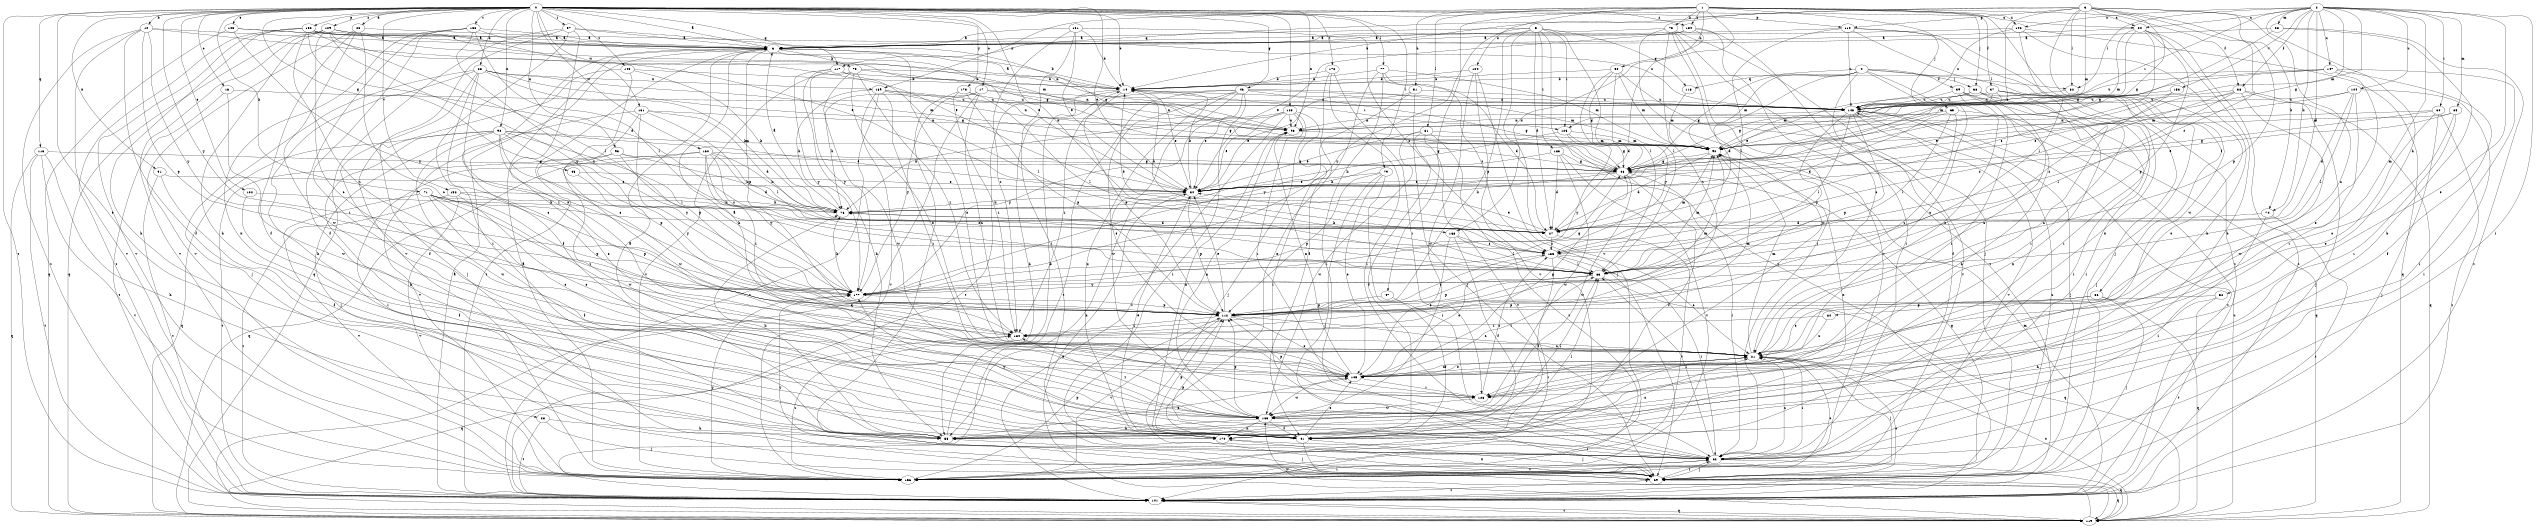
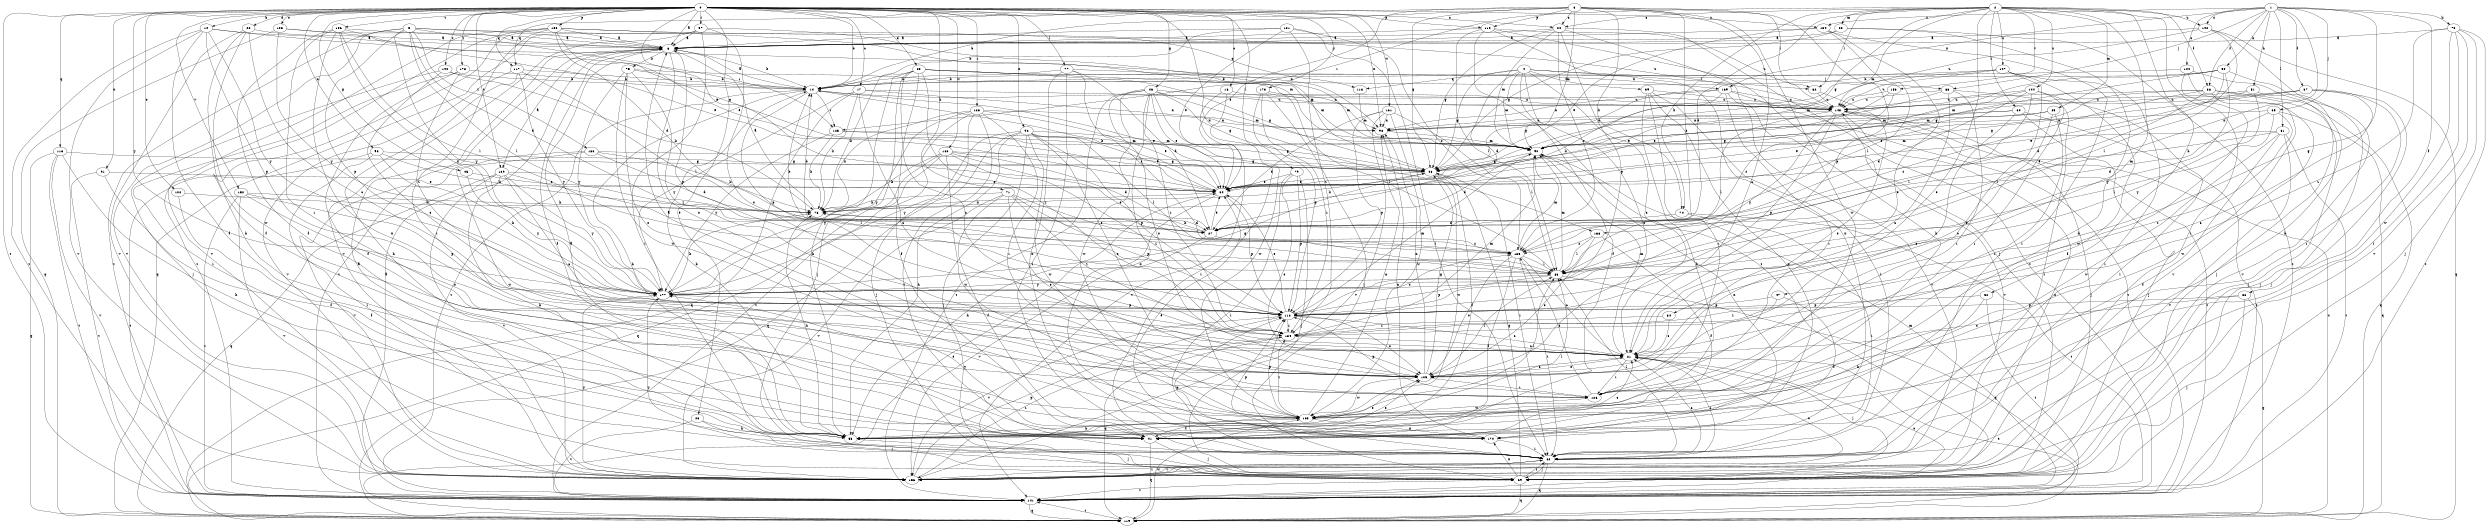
edge "129" -> "6": reversed
edge "47" -> "184": added, label "z"
